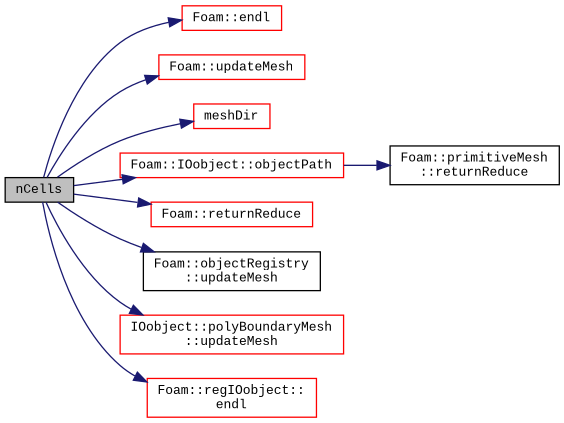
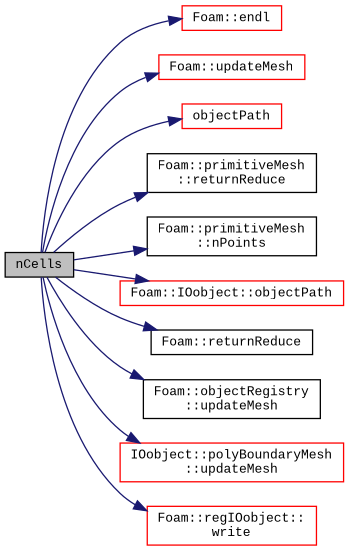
node "meshDir": label "meshDir" -> "objectPath"
edge "Foam::IOobject::objectPath" -> "Foam::primitiveMesh ::returnReduce": now "nCells" -> "Foam::primitiveMesh ::returnReduce"
node "Foam::returnReduce": color red -> black
node "Foam::primitiveMesh ::nPoints": added
node "Foam::regIOobject:: endl": label "Foam::regIOobject:: endl" -> "Foam::regIOobject:: write"
